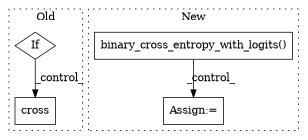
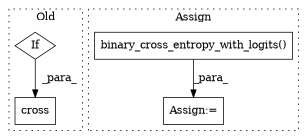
cluster "New": label "New" -> "Assign"
edge "If" -> "cross": label "_control_" -> "_para_"
edge "binary_cross_entropy_with_logits()" -> "Assign:=": label "_control_" -> "_para_"
